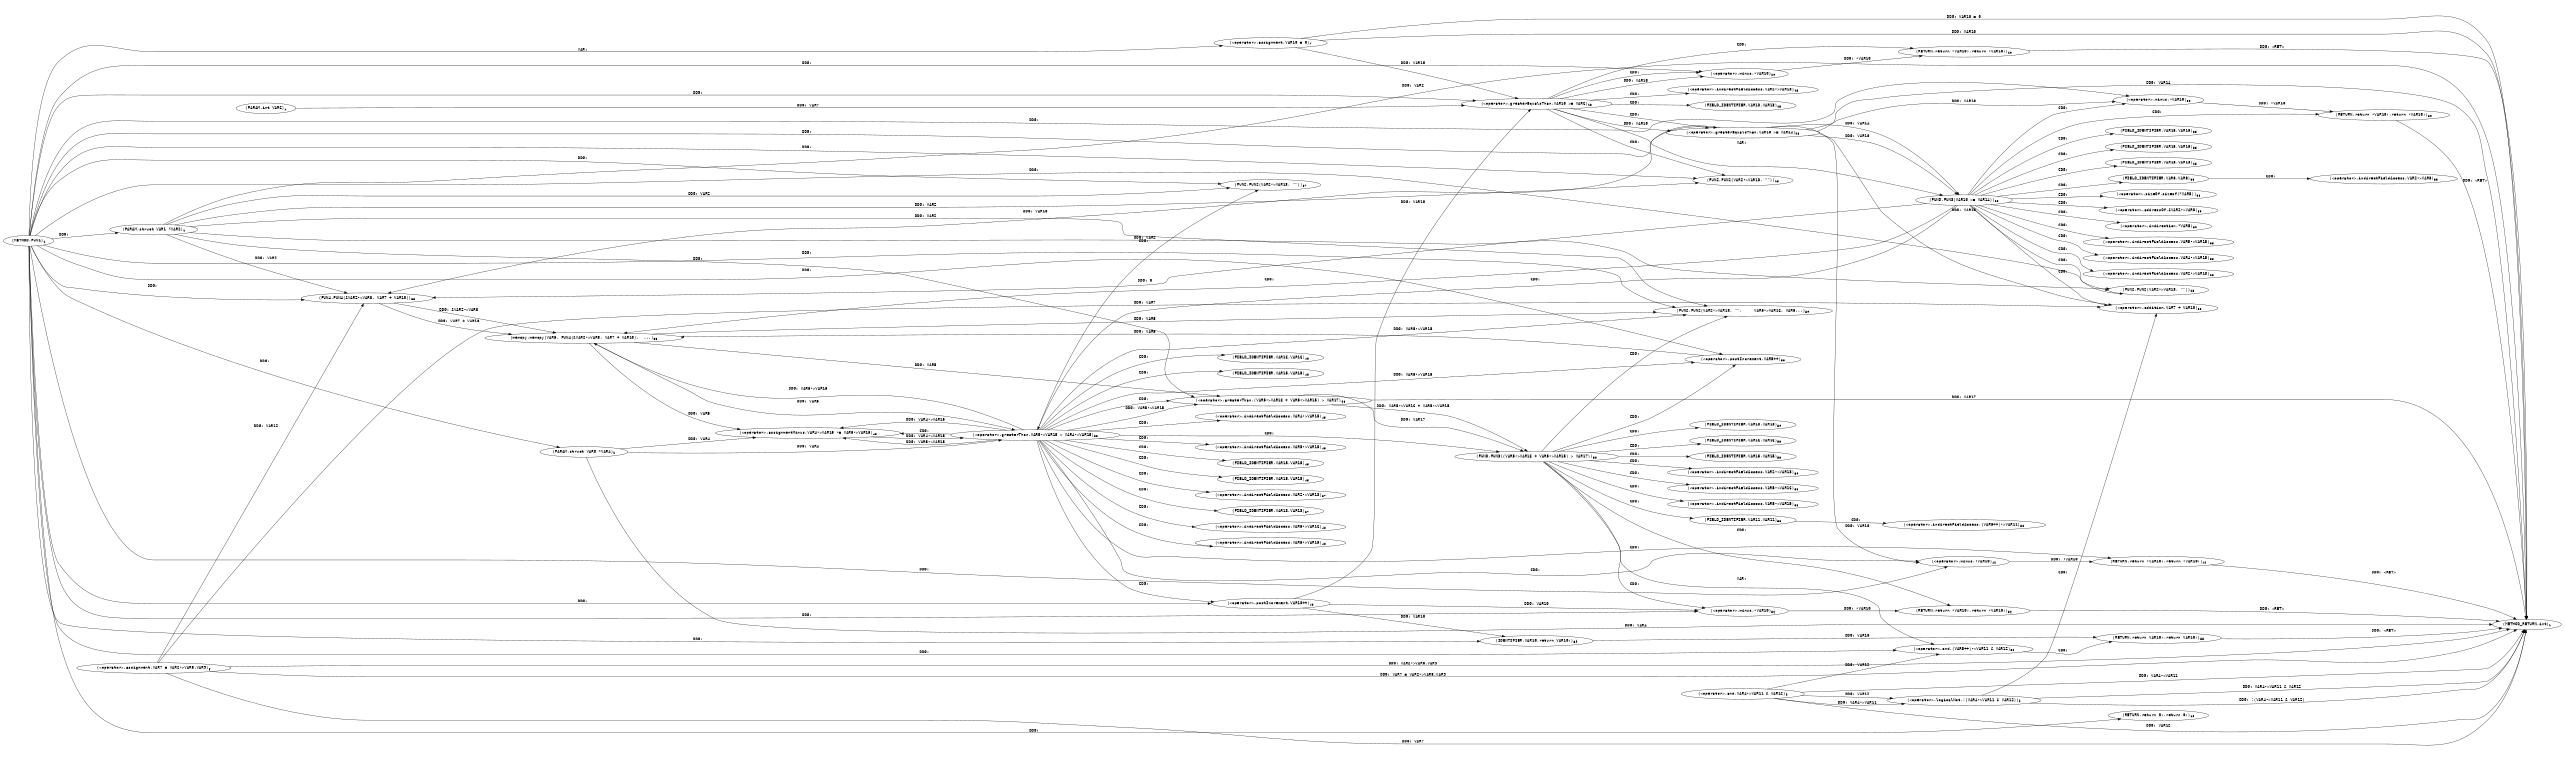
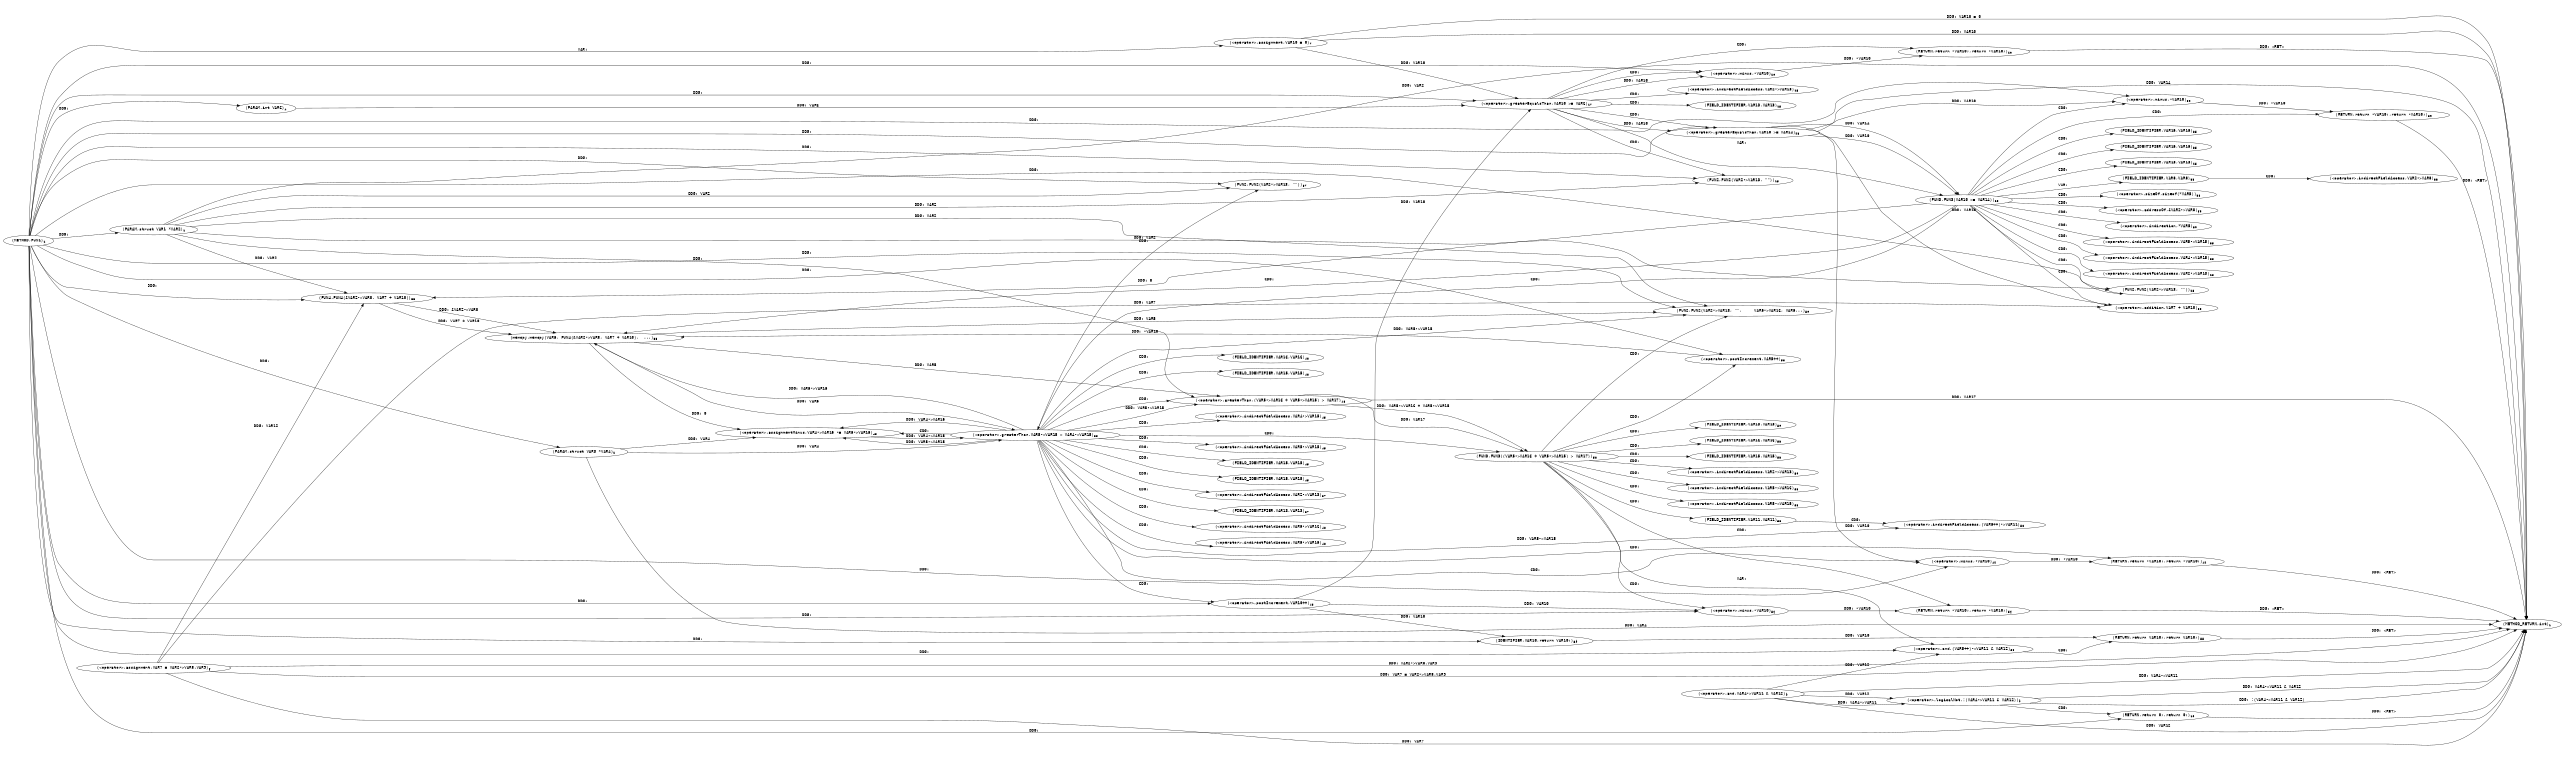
node "(<operator>.greaterEqualsThan,VAR10 >= VAR6)": text "13" -> "17"
edge "(PARAM,int VAR6)" -> "(<operator>.greaterEqualsThan,VAR10 >= VAR6)": label "DDG: VAR7" -> "DDG: VAR6"
edge "(METHOD,FUN1)" -> "(PARAM,int VAR6)": added, label "DDG:"
edge "(FUN3,FUN3(VAR10 >= VAR14))" -> "(FIELD_IDENTIFIER,VAR8,VAR8)": label "CDG: " -> "VAR: "
edge "(<operator>.greaterEqualsThan,VAR10 >= VAR14)" -> "(FUN4,FUN4(&VAR2->VAR8, VAR7 + VAR10))": removed, label "DDG: VAR10"
edge "(<operator>.postIncrement,VAR5++)" -> "(memcpy,memcpy(VAR5, FUN4(&VAR2->VAR8, VAR7 + VAR10),  ...)": label "DDG: VAR5" -> "DDG: -VAR10"
edge "(<operator>.greaterThan,VAR5->VAR15 > VAR4->VAR15)" -> "(<operator>.postIncrement,VAR5++)": now "(<operator>.greaterThan,VAR5->VAR15 > VAR4->VAR15)" -> "(<operator>.indirectFieldAccess,(VAR5++)->VAR11)"
node "(<operator>.greaterThan,(VAR5->VAR16 + VAR5->VAR15) > VAR17)": text "68" -> "48"
edge "(memcpy,memcpy(VAR5, FUN4(&VAR2->VAR8, VAR7 + VAR10),  ...)" -> "(<operator>.assignmentMinus,VAR4->VAR15 -= VAR5->VAR15)": label "DDG: VAR5" -> "DDG: 0"
edge "(<operator>.logicalNot,!(VAR4->VAR11 & VAR12))" -> "(<operator>.addition,VAR7 + VAR10)": now "(<operator>.logicalNot,!(VAR4->VAR11 & VAR12))" -> "(RETURN,return 0;,return 0;)"
edge "(RETURN,return 0;,return 0;)" -> "(METHOD_RETURN,int)": added, label "DDG: <RET>"
